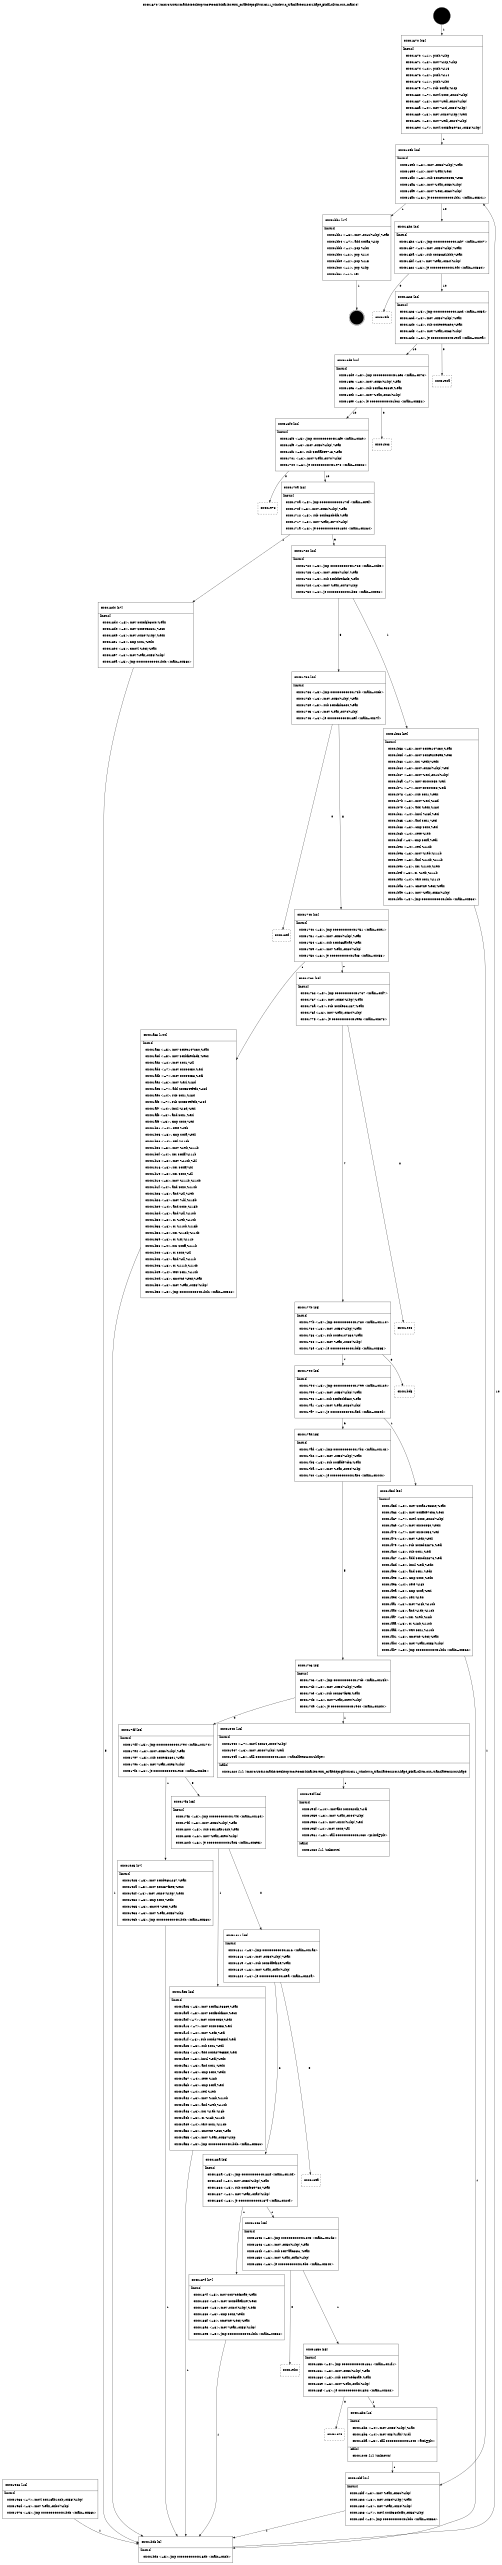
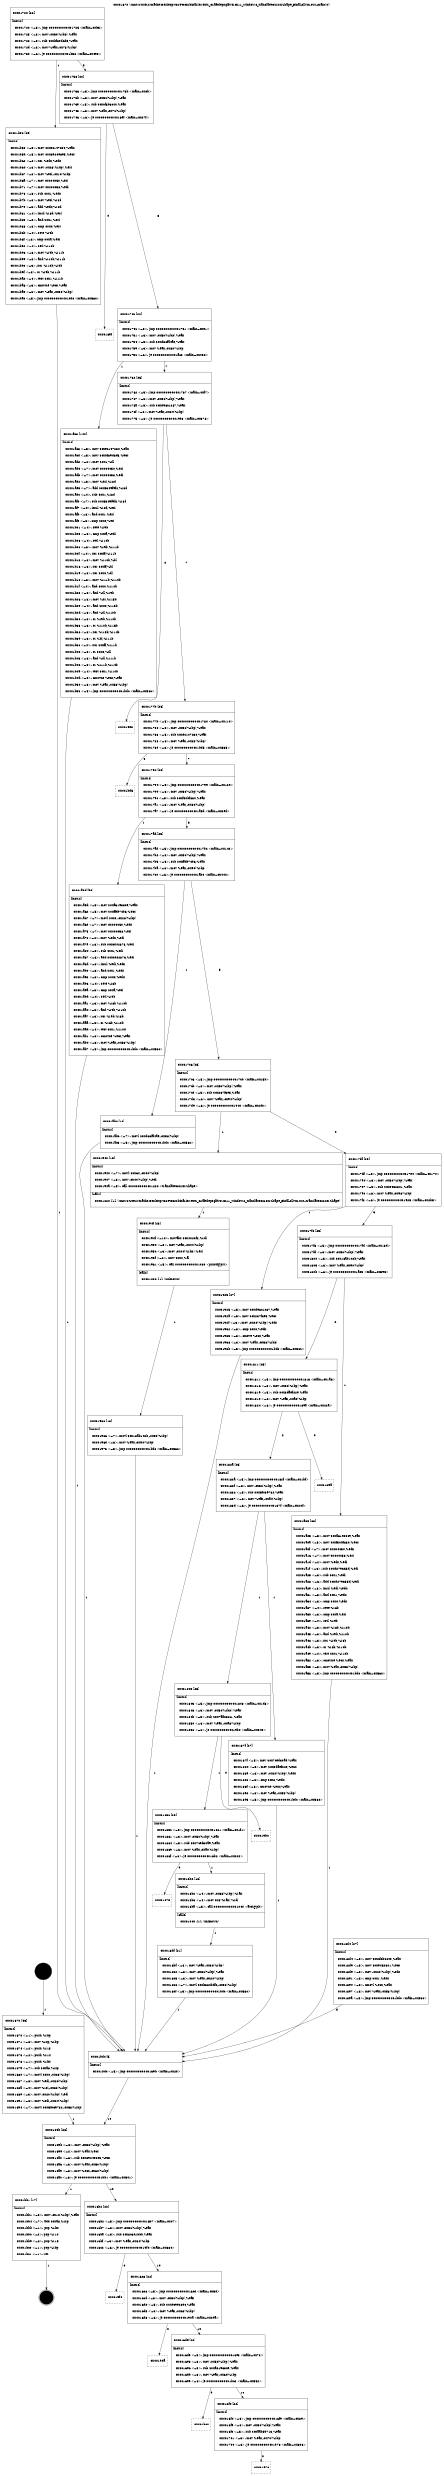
node "0x40170a [22]": removed
node "0x401abc [12]": added
edge "0x40194f [23]" -> "0x401966 [18]": added, label "1"
edge "0x401b58 [89]" -> "0x4018bf [21]": now "0x401b58 [89]" -> "0x401bdc [5]"
